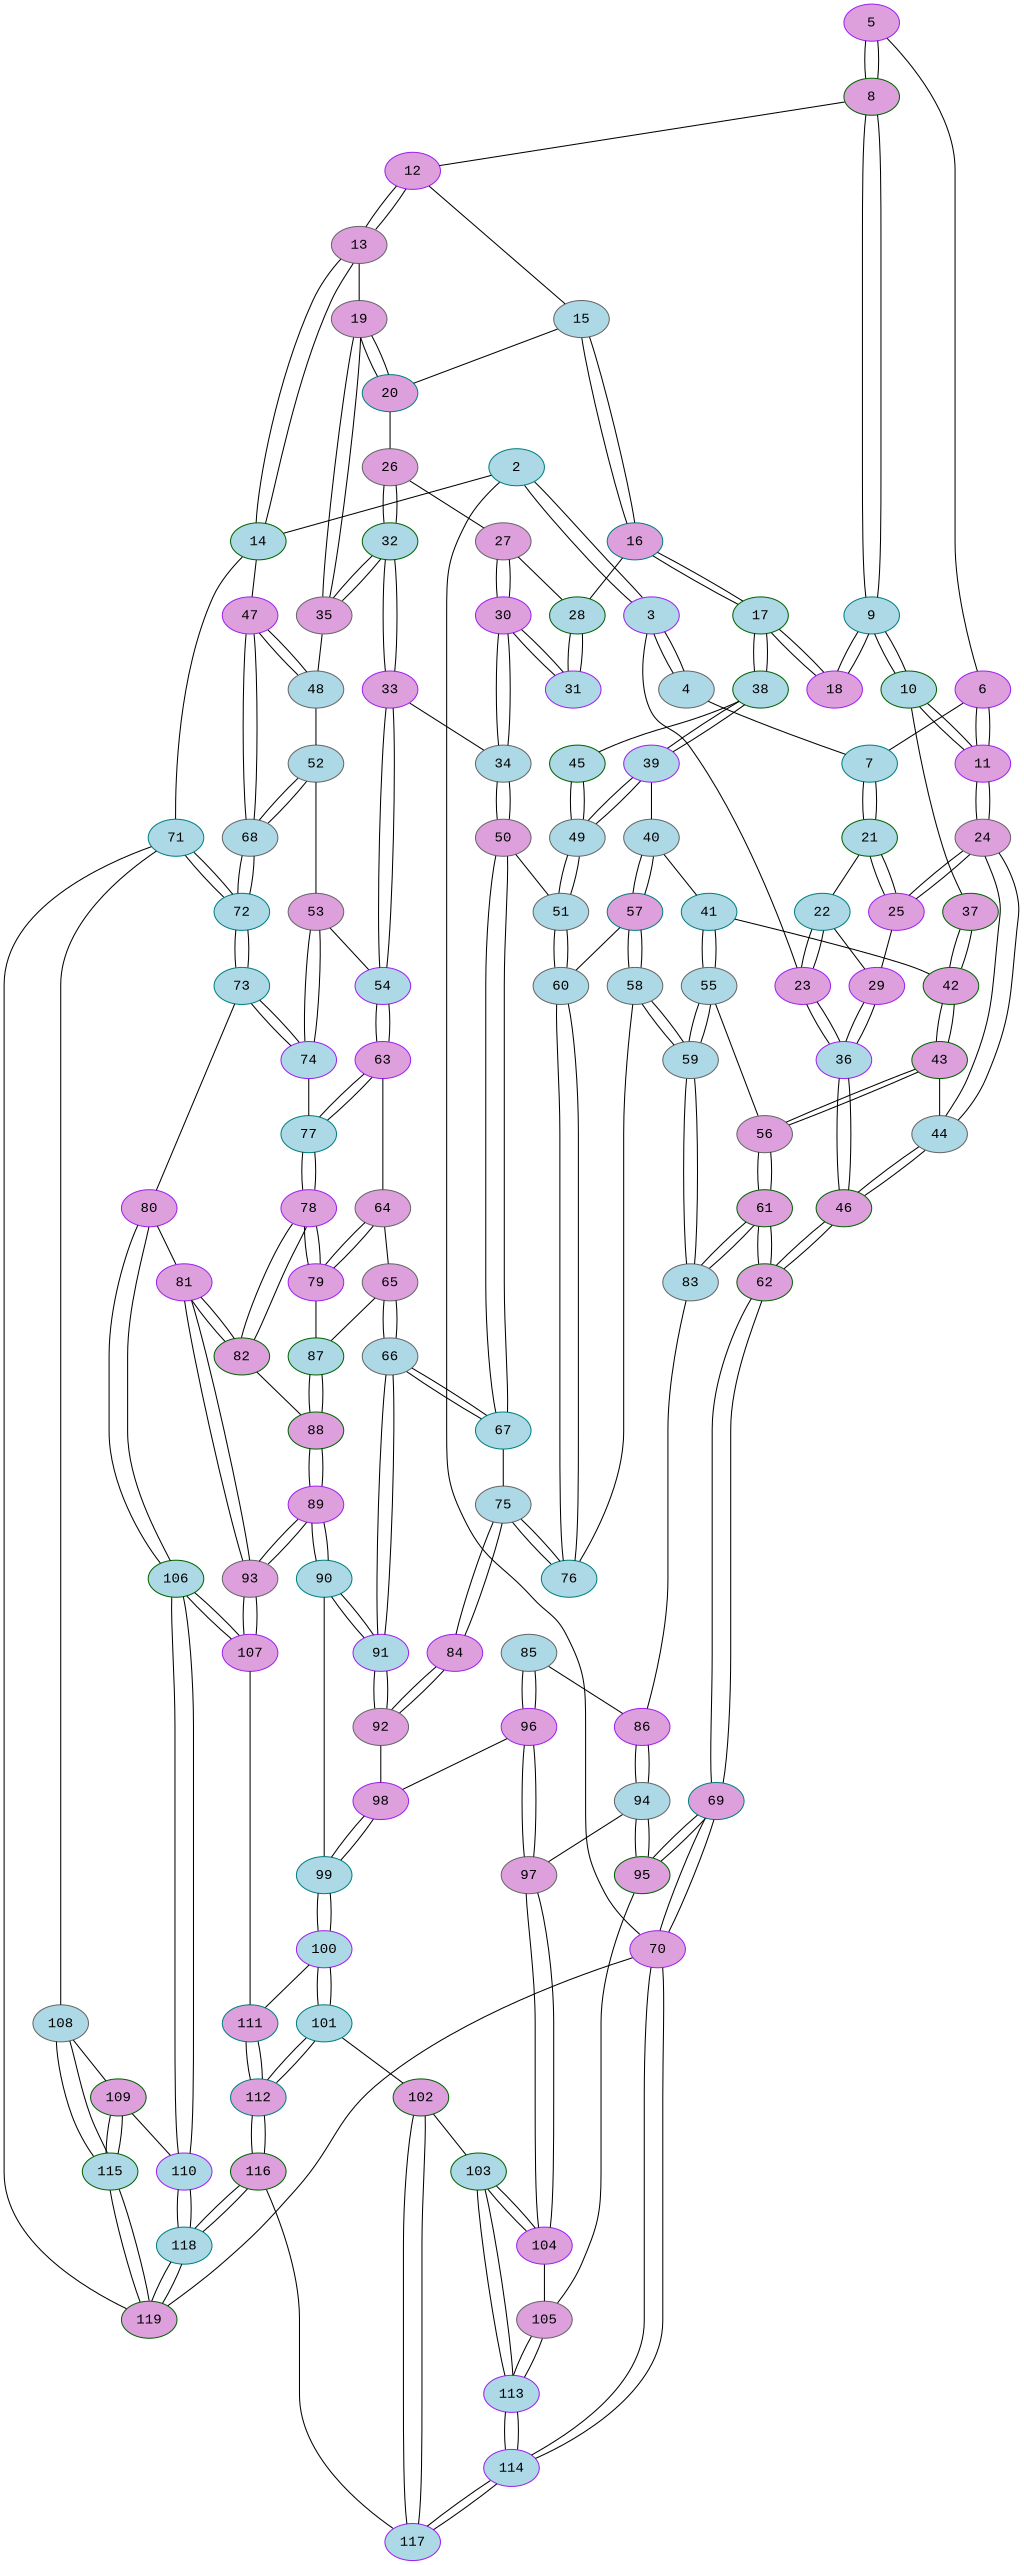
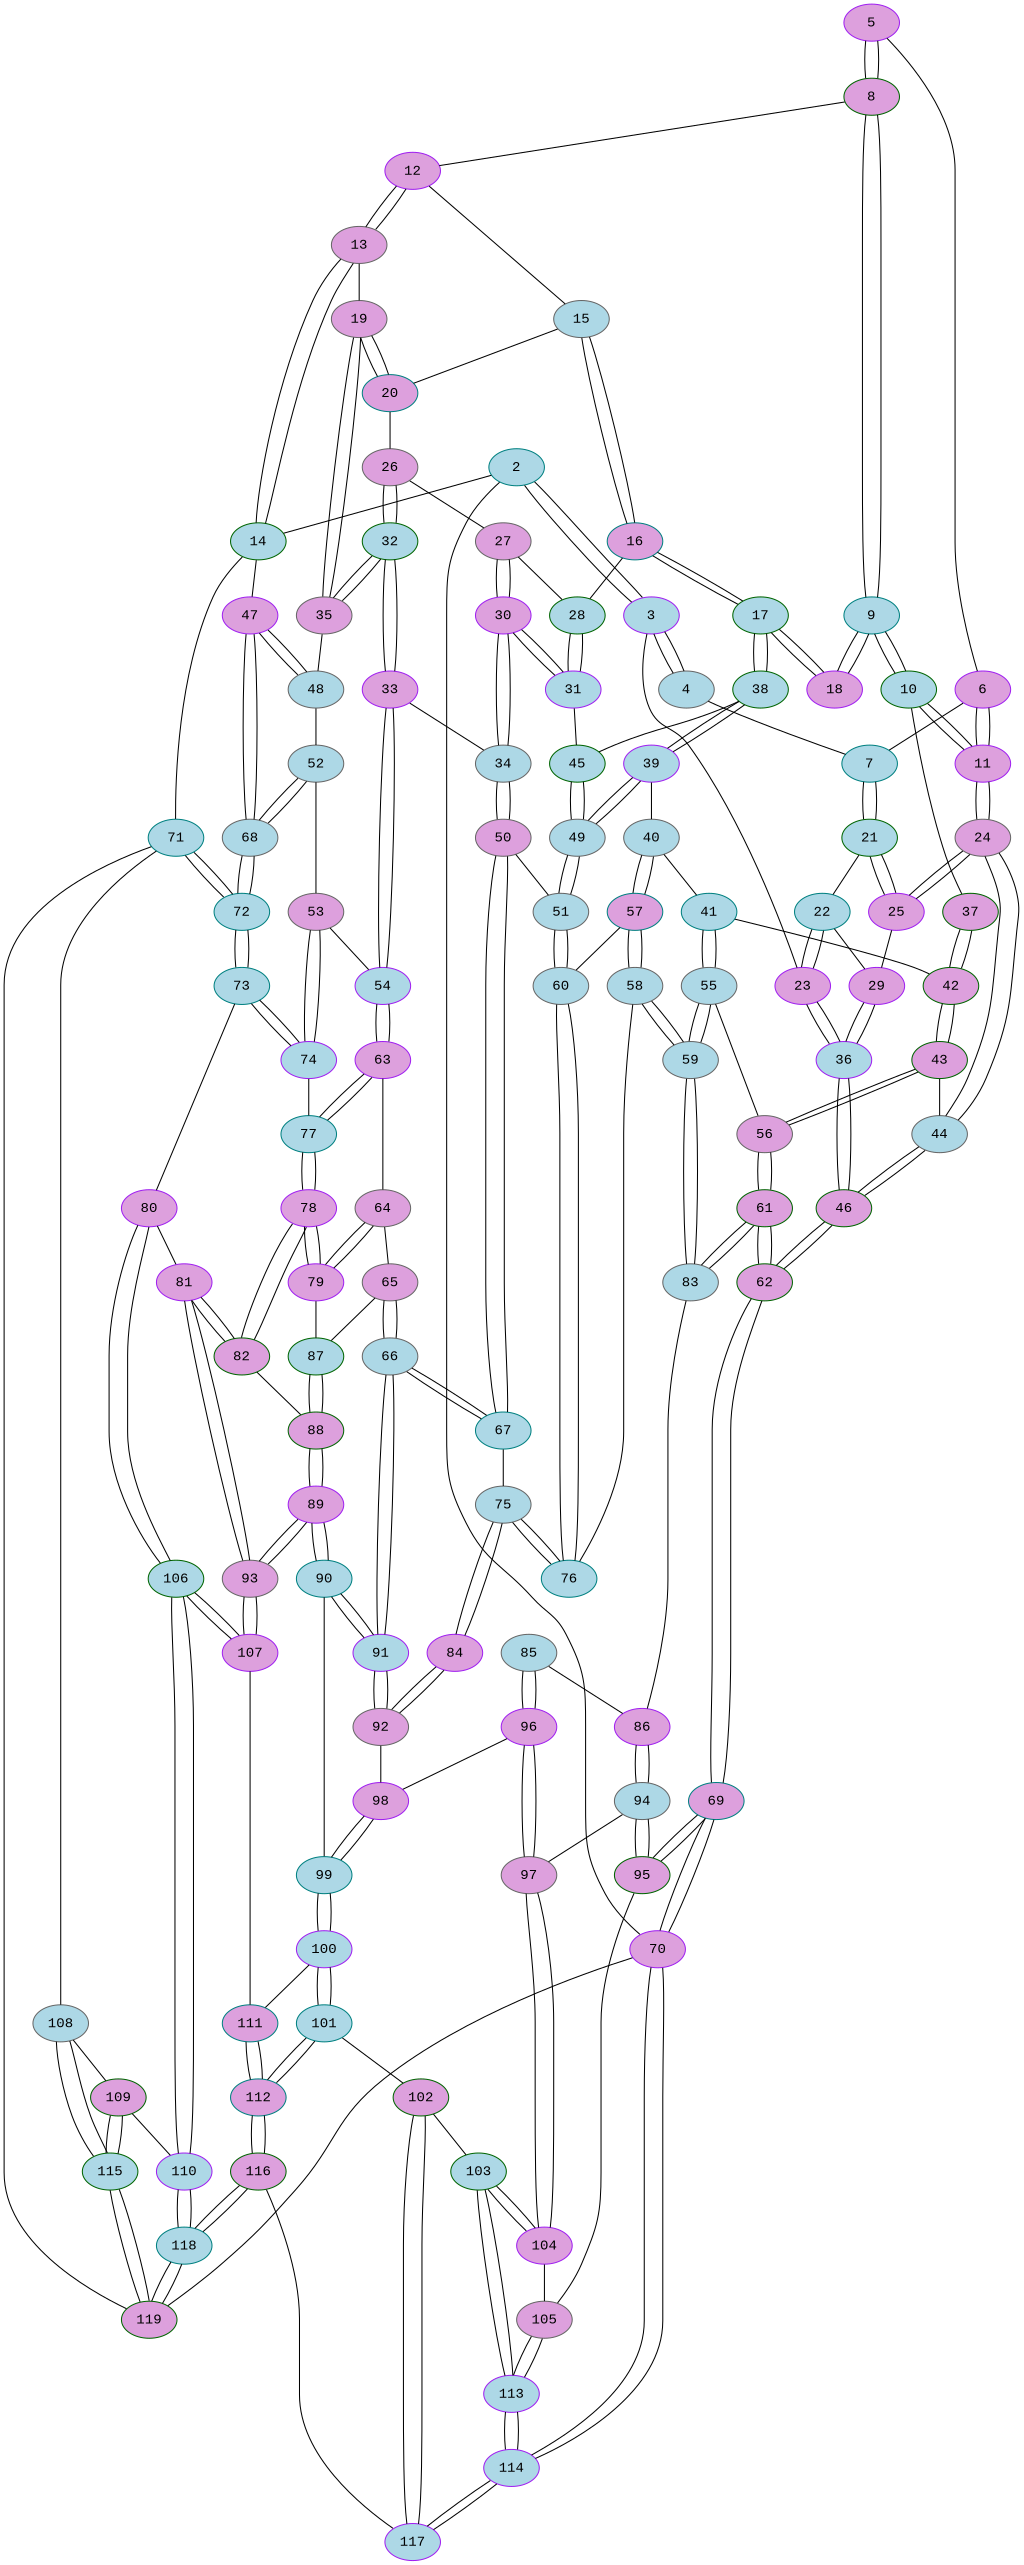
edge "31" -- "45": added
